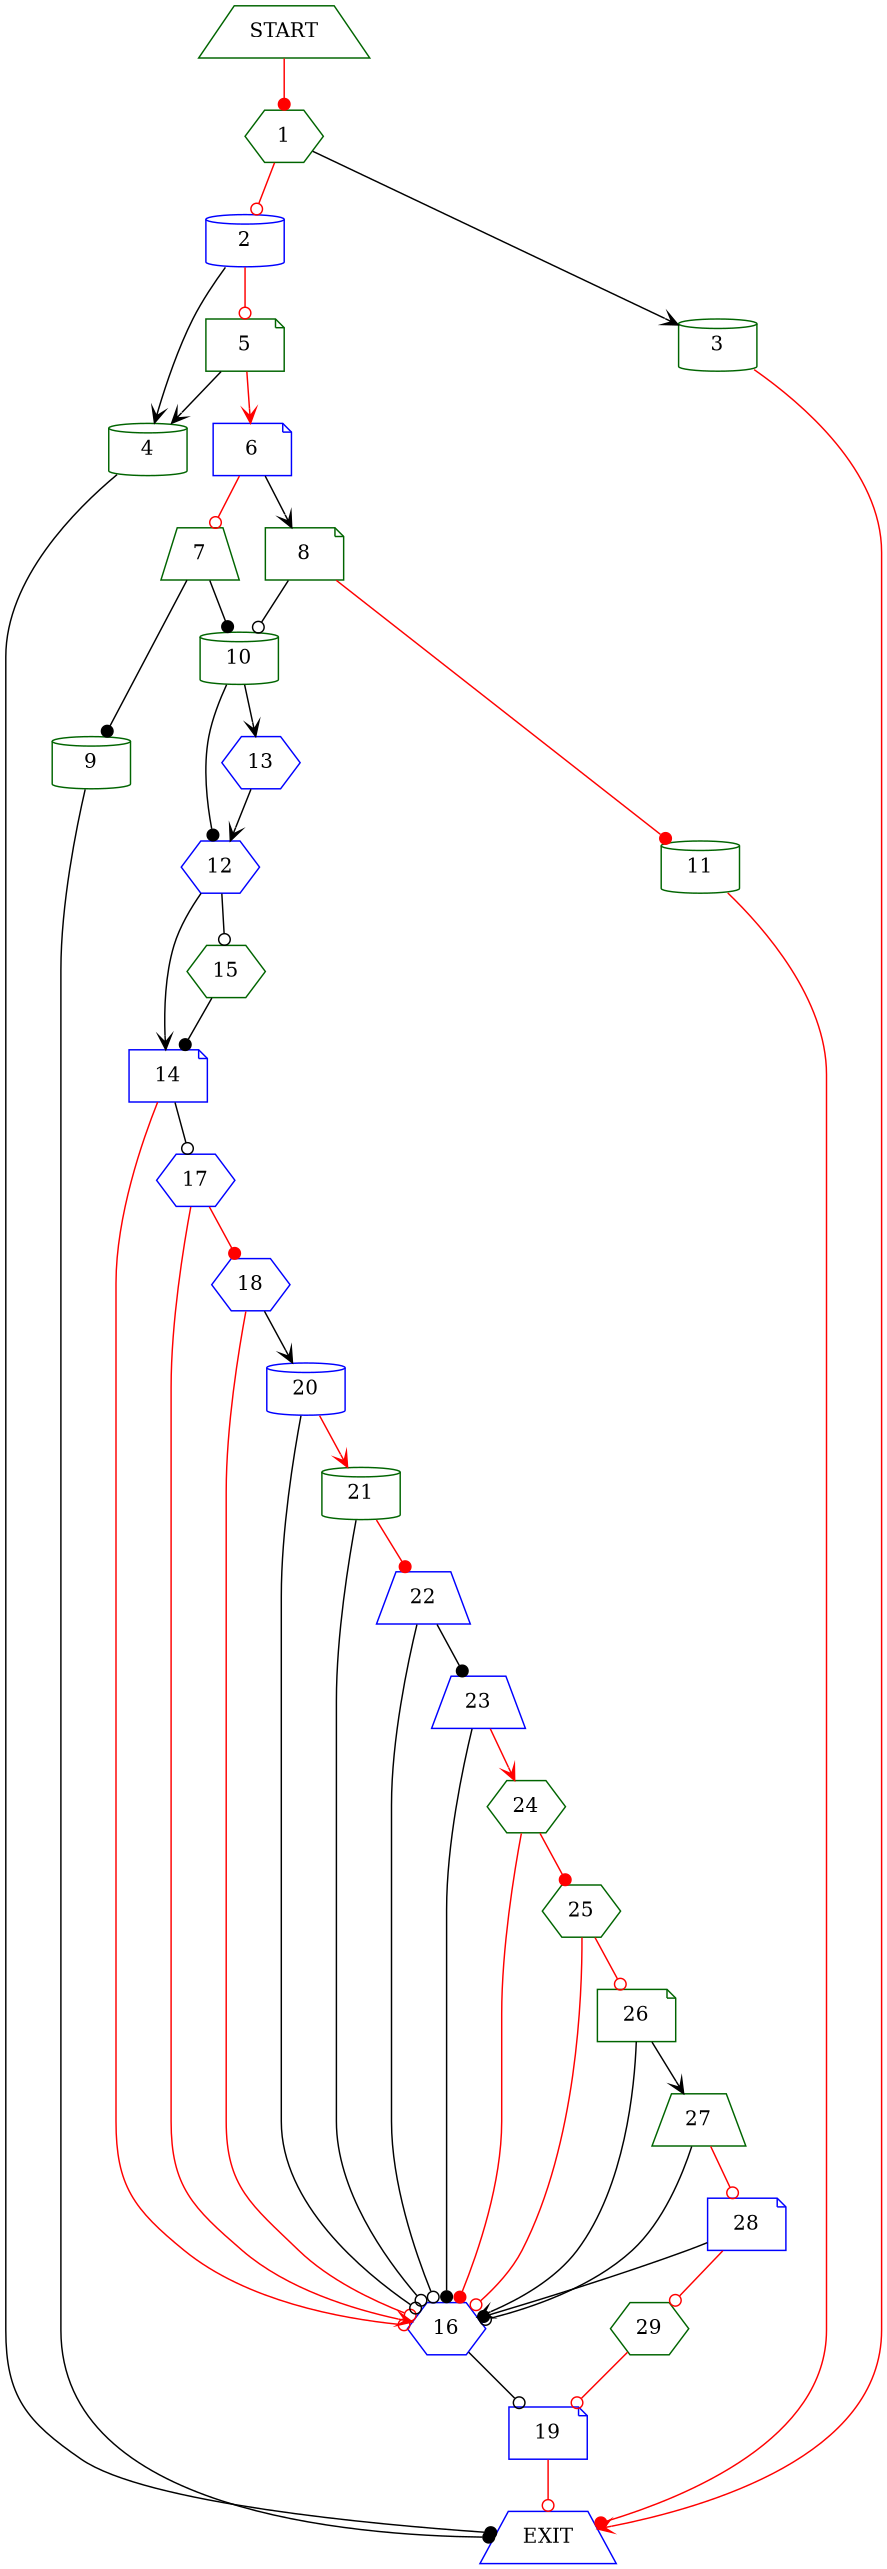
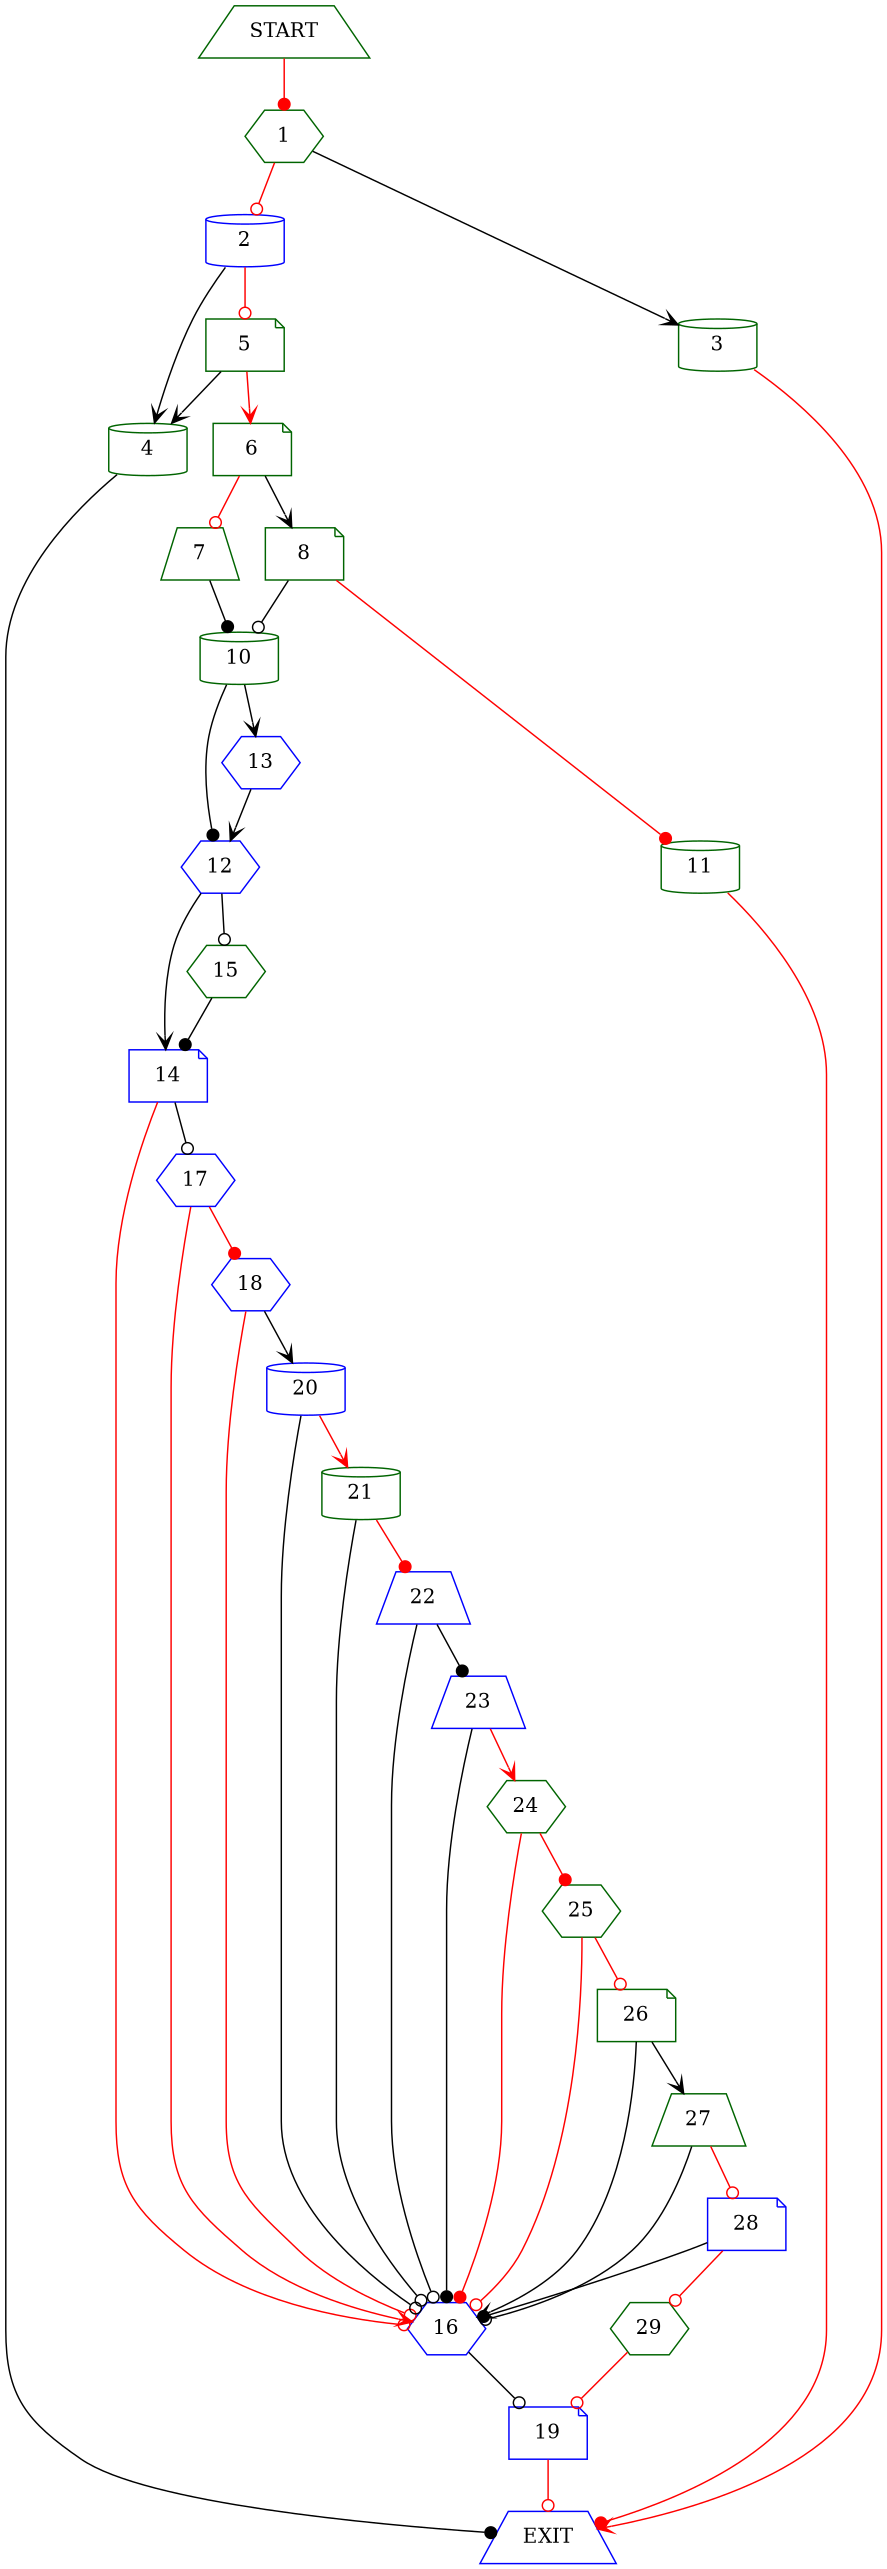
node "6": color blue -> darkgreen
node "9": removed
